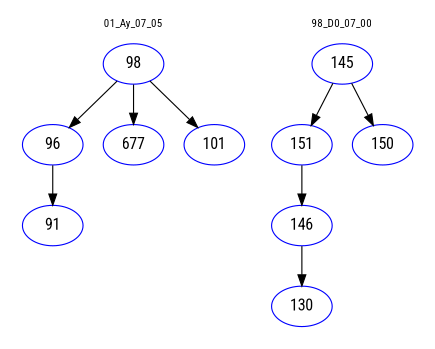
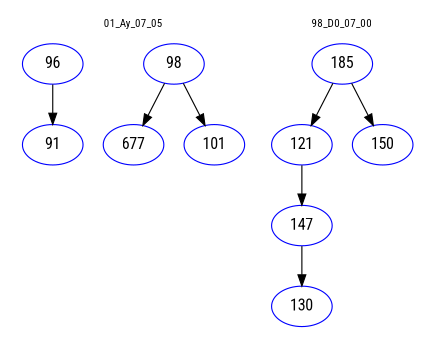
node "145": label "145" -> "185"
edge "98" -> "96": removed
node "151": label "151" -> "121"
node "146": label "146" -> "147"
